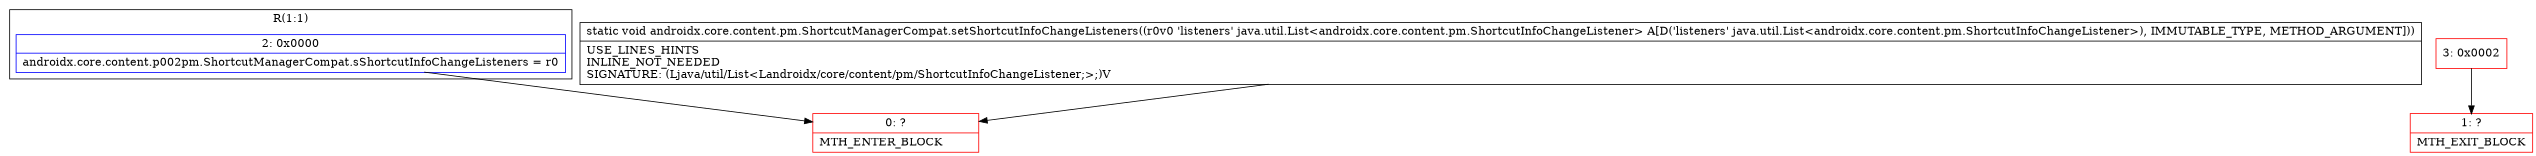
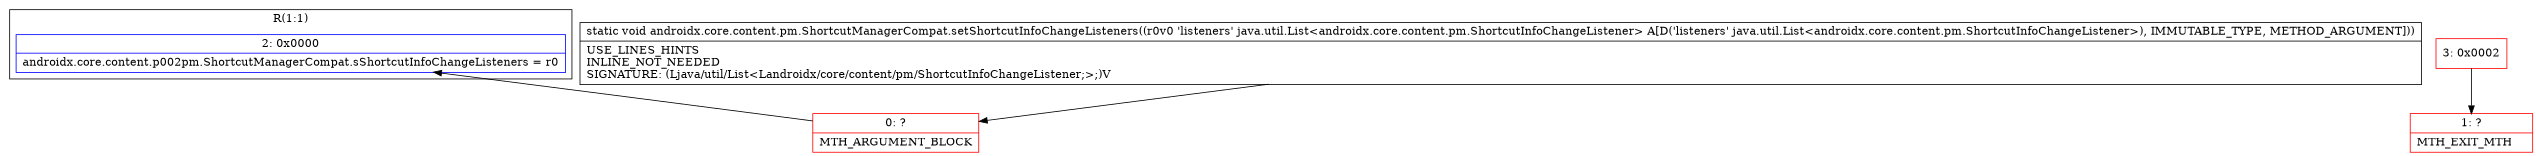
edge "2: 0x0000" -> "0: ?": reversed
node "0: ?": text "MTH_ENTER_BLOCK" -> "MTH_ARGUMENT_BLOCK"
node "1: ?": text "MTH_EXIT_BLOCK" -> "MTH_EXIT_MTH"
